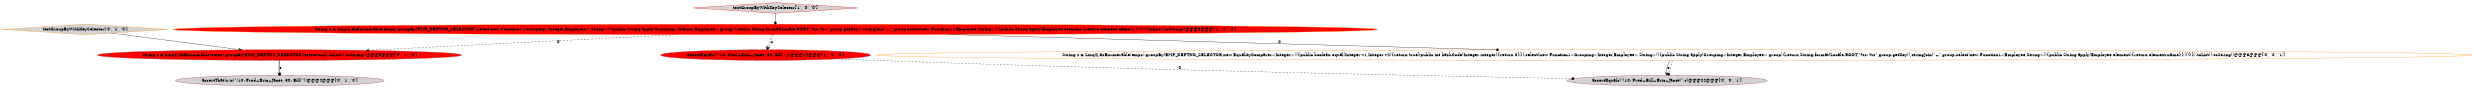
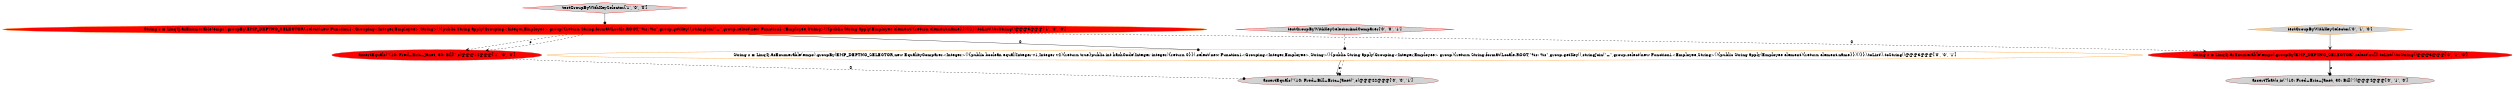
node "testGroupByWithKeySelectorAndComparer['0', '0', '1']": added
